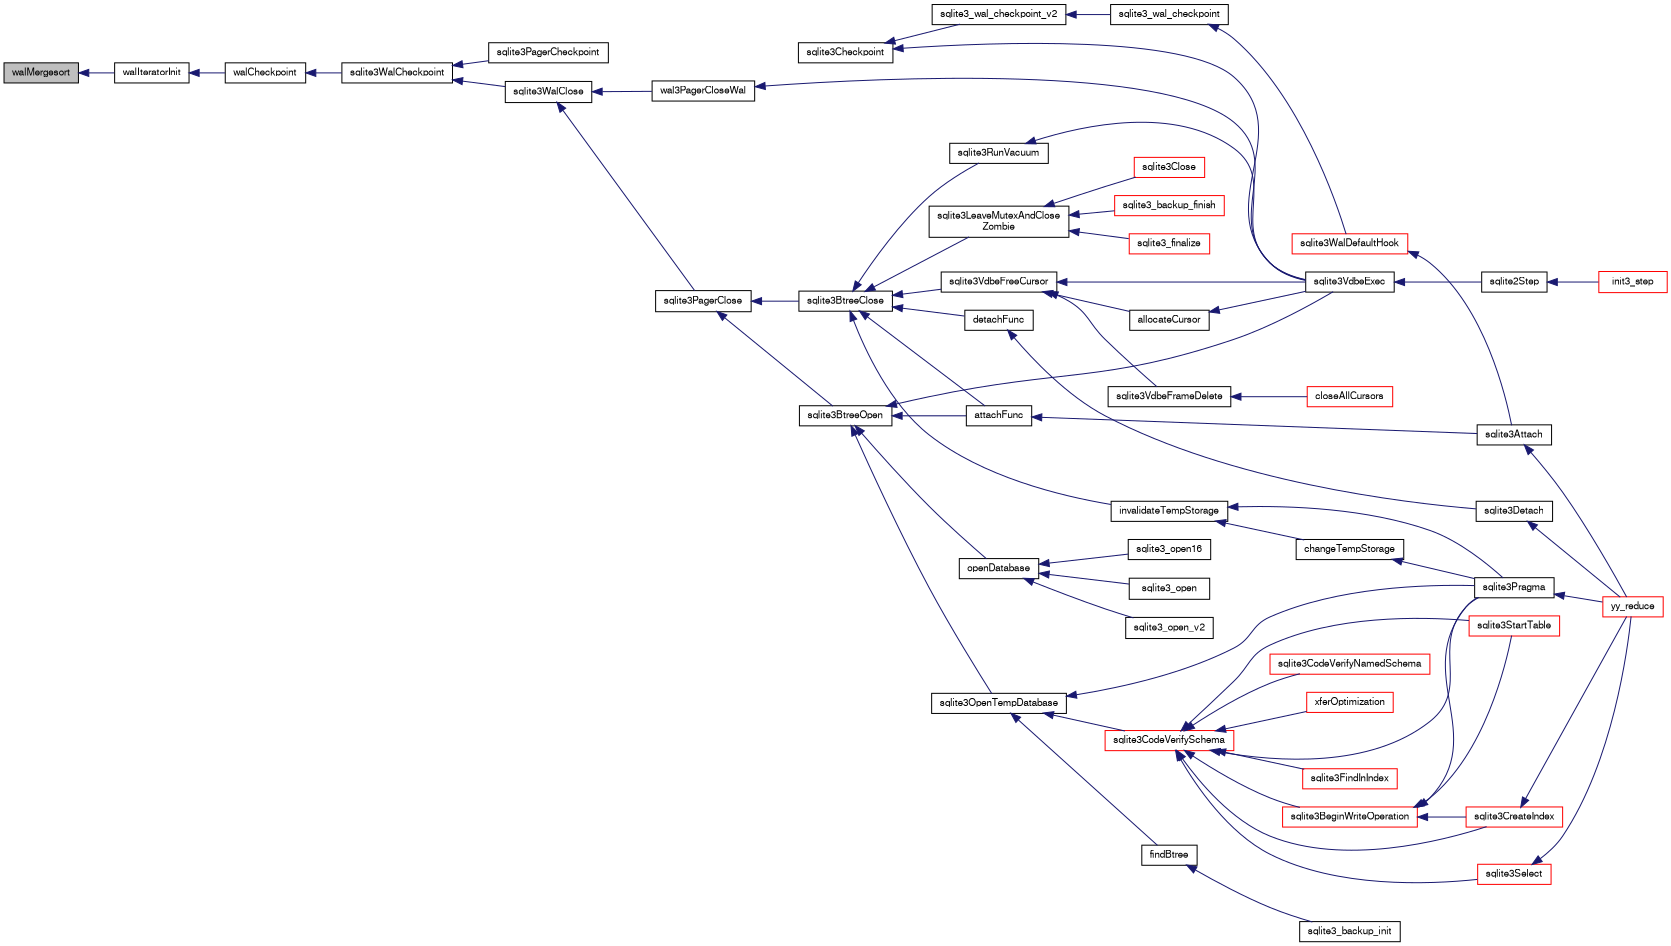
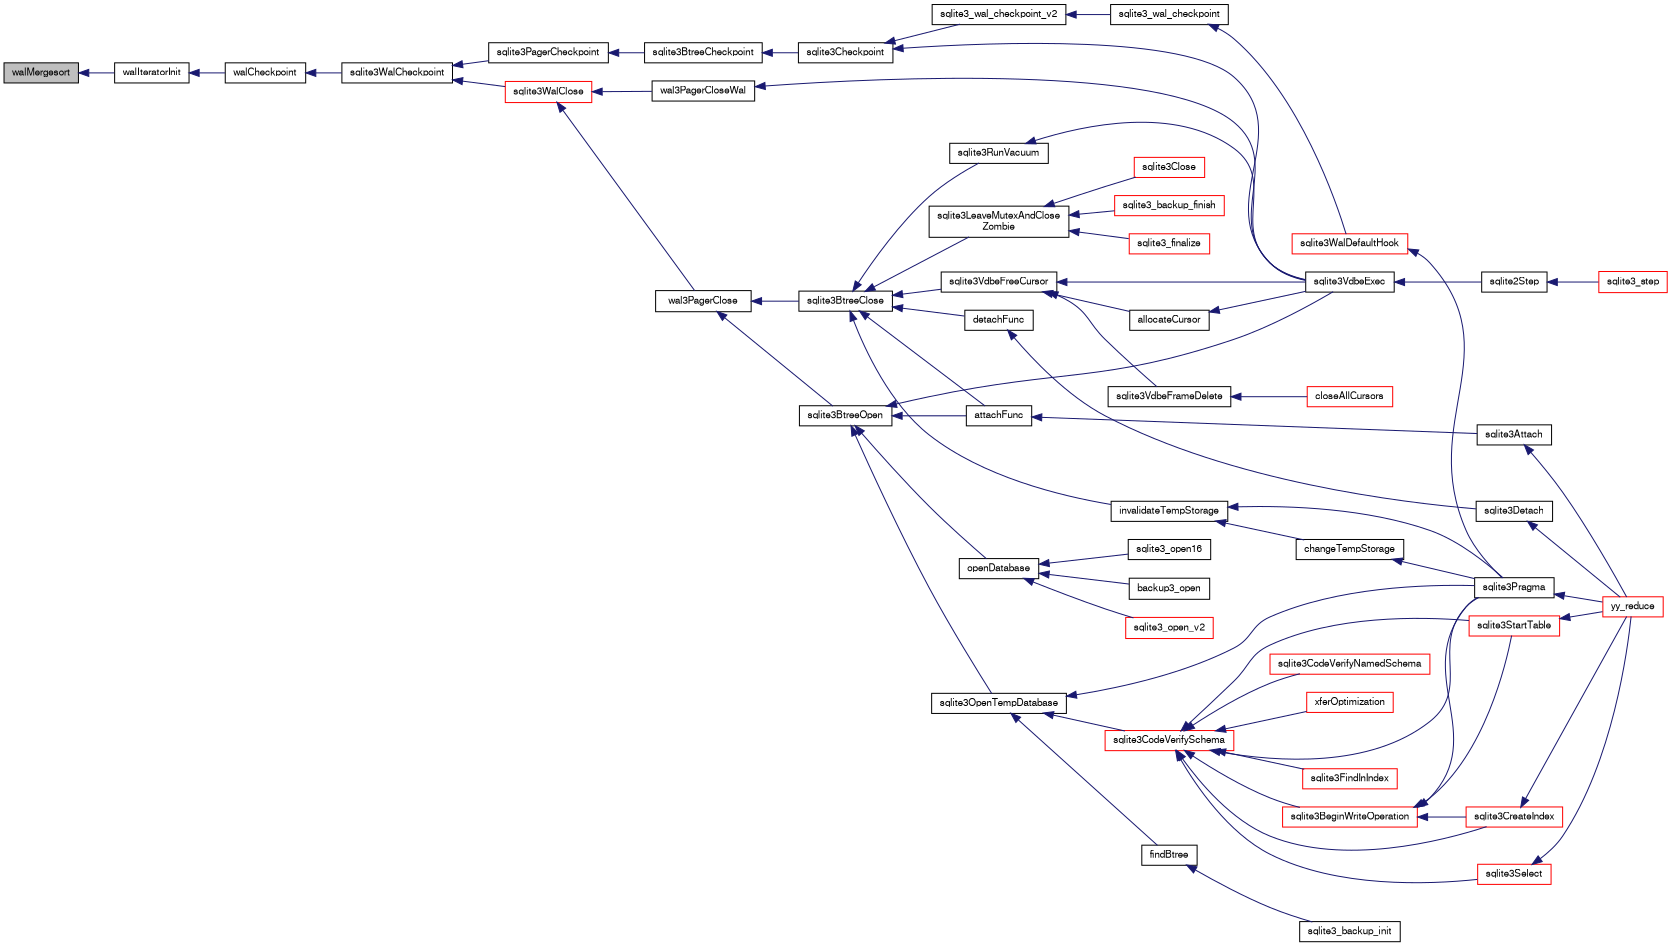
node "sqlite3BtreeCheckpoint": added
node "sqlite3WalClose": color black -> red
node "init3_step": label "init3_step" -> "sqlite3_step"
node "sqlite3PagerClose": label "sqlite3PagerClose" -> "wal3PagerClose"
edge "sqlite3Attach" -> "sqlite3WalDefaultHook": now "sqlite3Pragma" -> "sqlite3WalDefaultHook"
node "sqlite3_open": label "sqlite3_open" -> "backup3_open"
edge "yy_reduce" -> "sqlite3StartTable": added
node "sqlite3_open_v2": color black -> red
